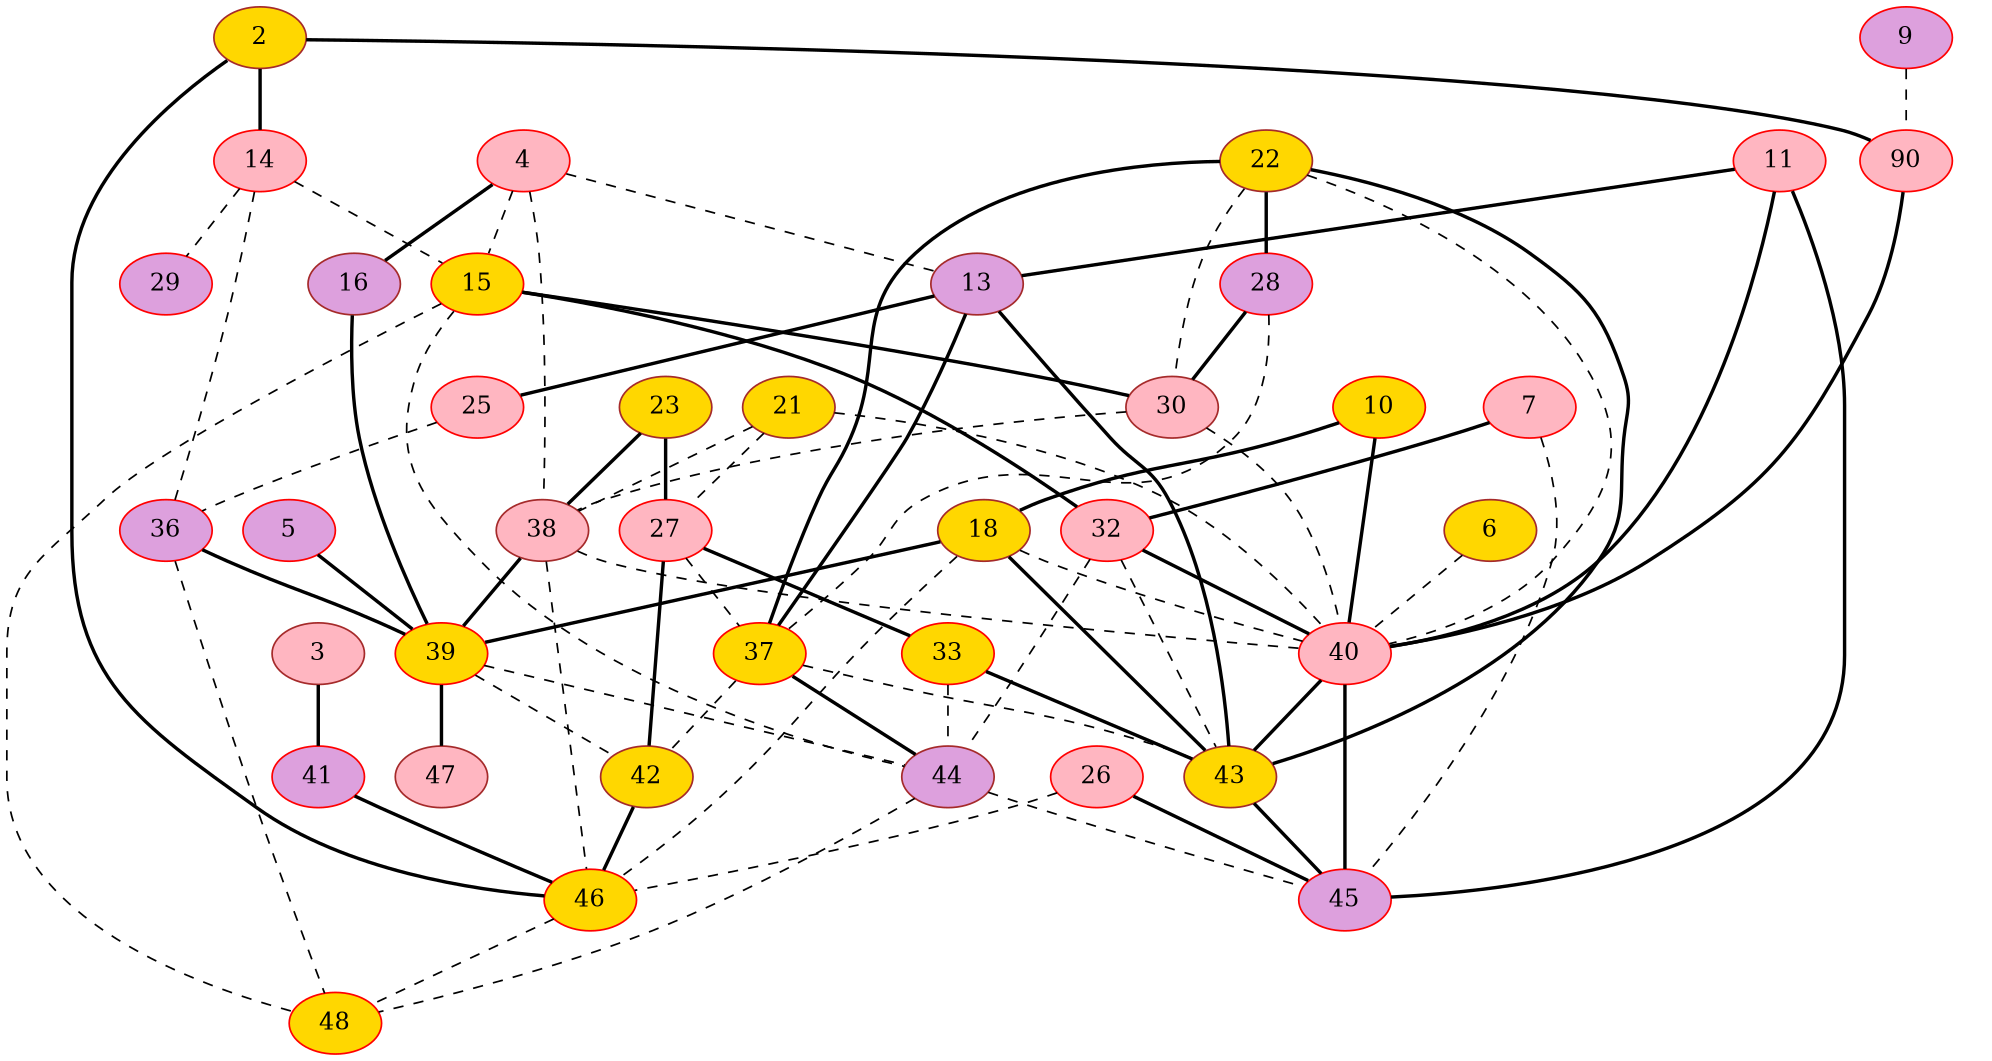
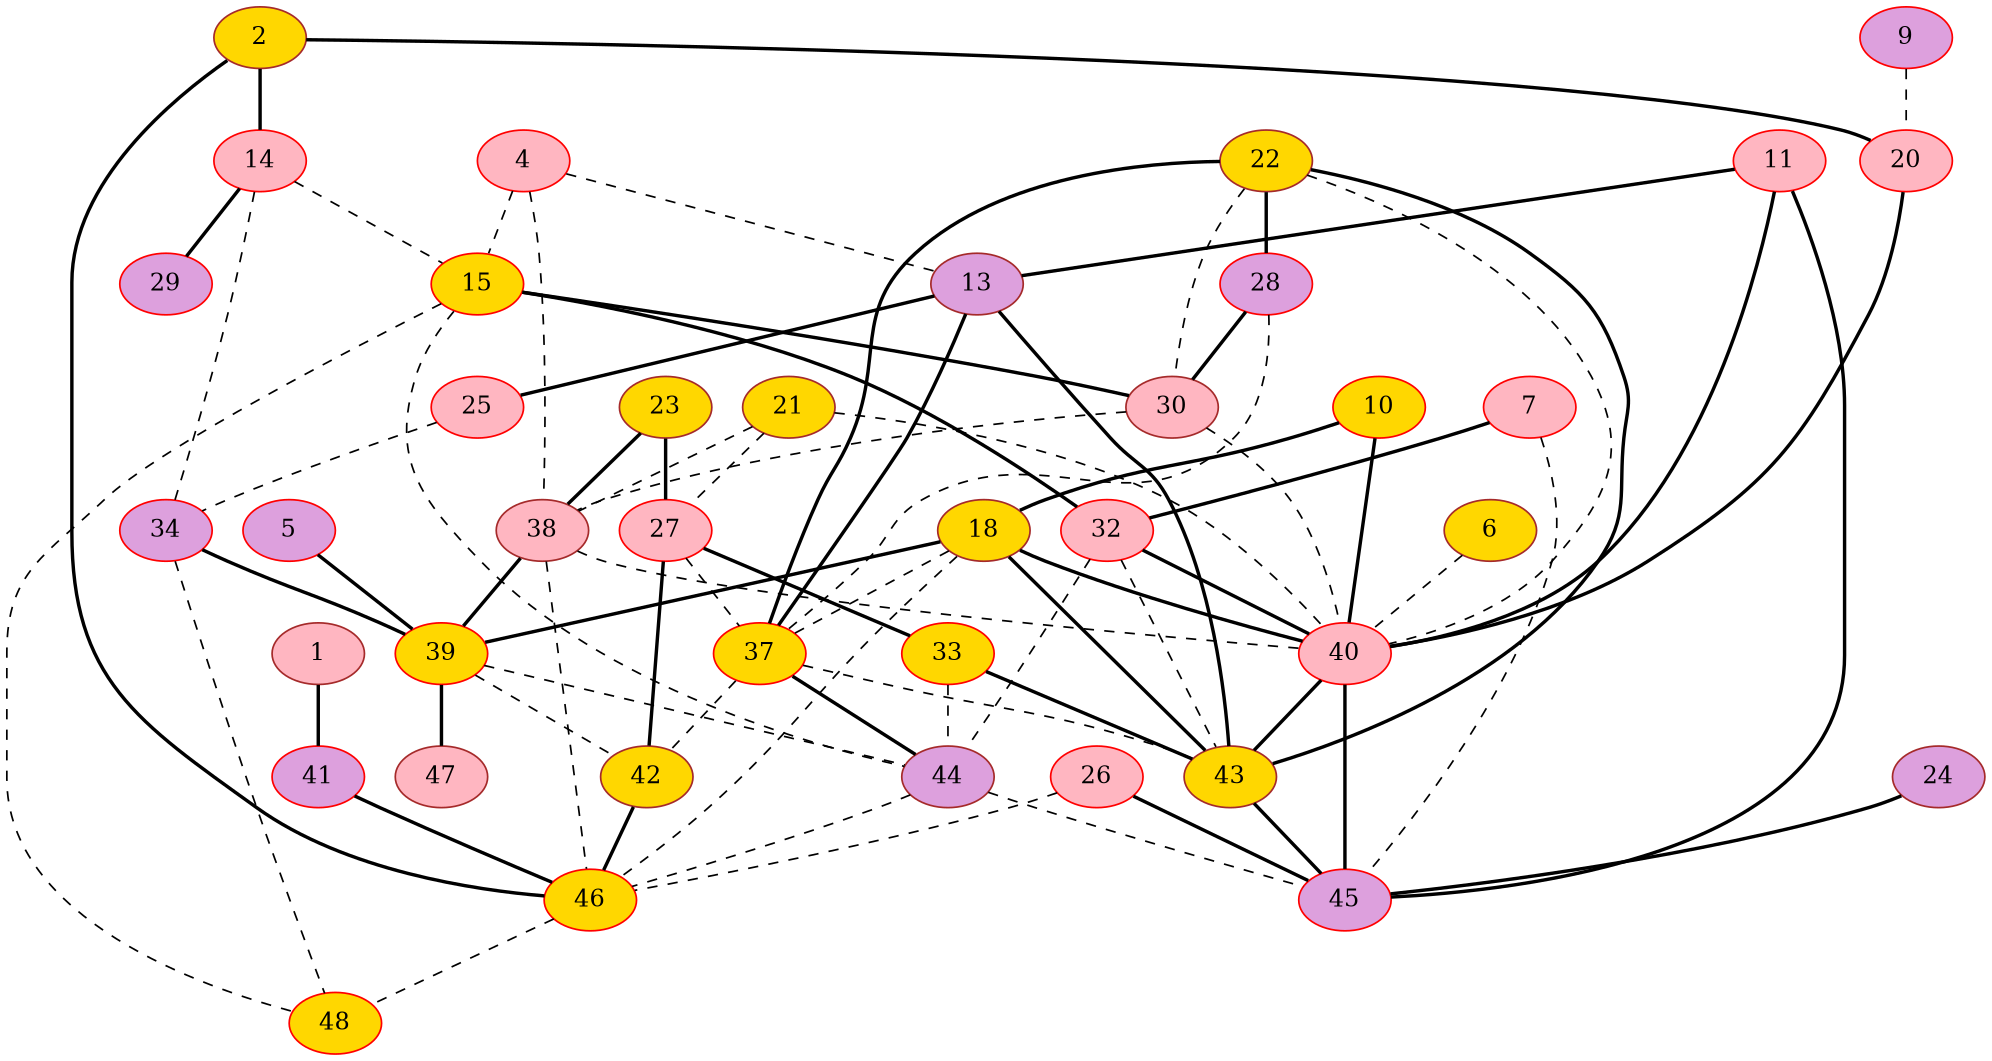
node "90": label "90" -> "20"
edge "14" -- "29": style dashed -> bold
node "16": removed
node "36": label "36" -> "34"
edge "18" -- "37": added
edge "18" -- "40": style dashed -> bold
node "3": label "3" -> "1"
node "24": added
edge "44" -- "48": now "44" -- "46"
